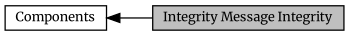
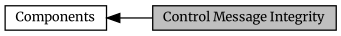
node "Integrity Message Integrity": label "Integrity Message Integrity" -> "Control Message Integrity"
